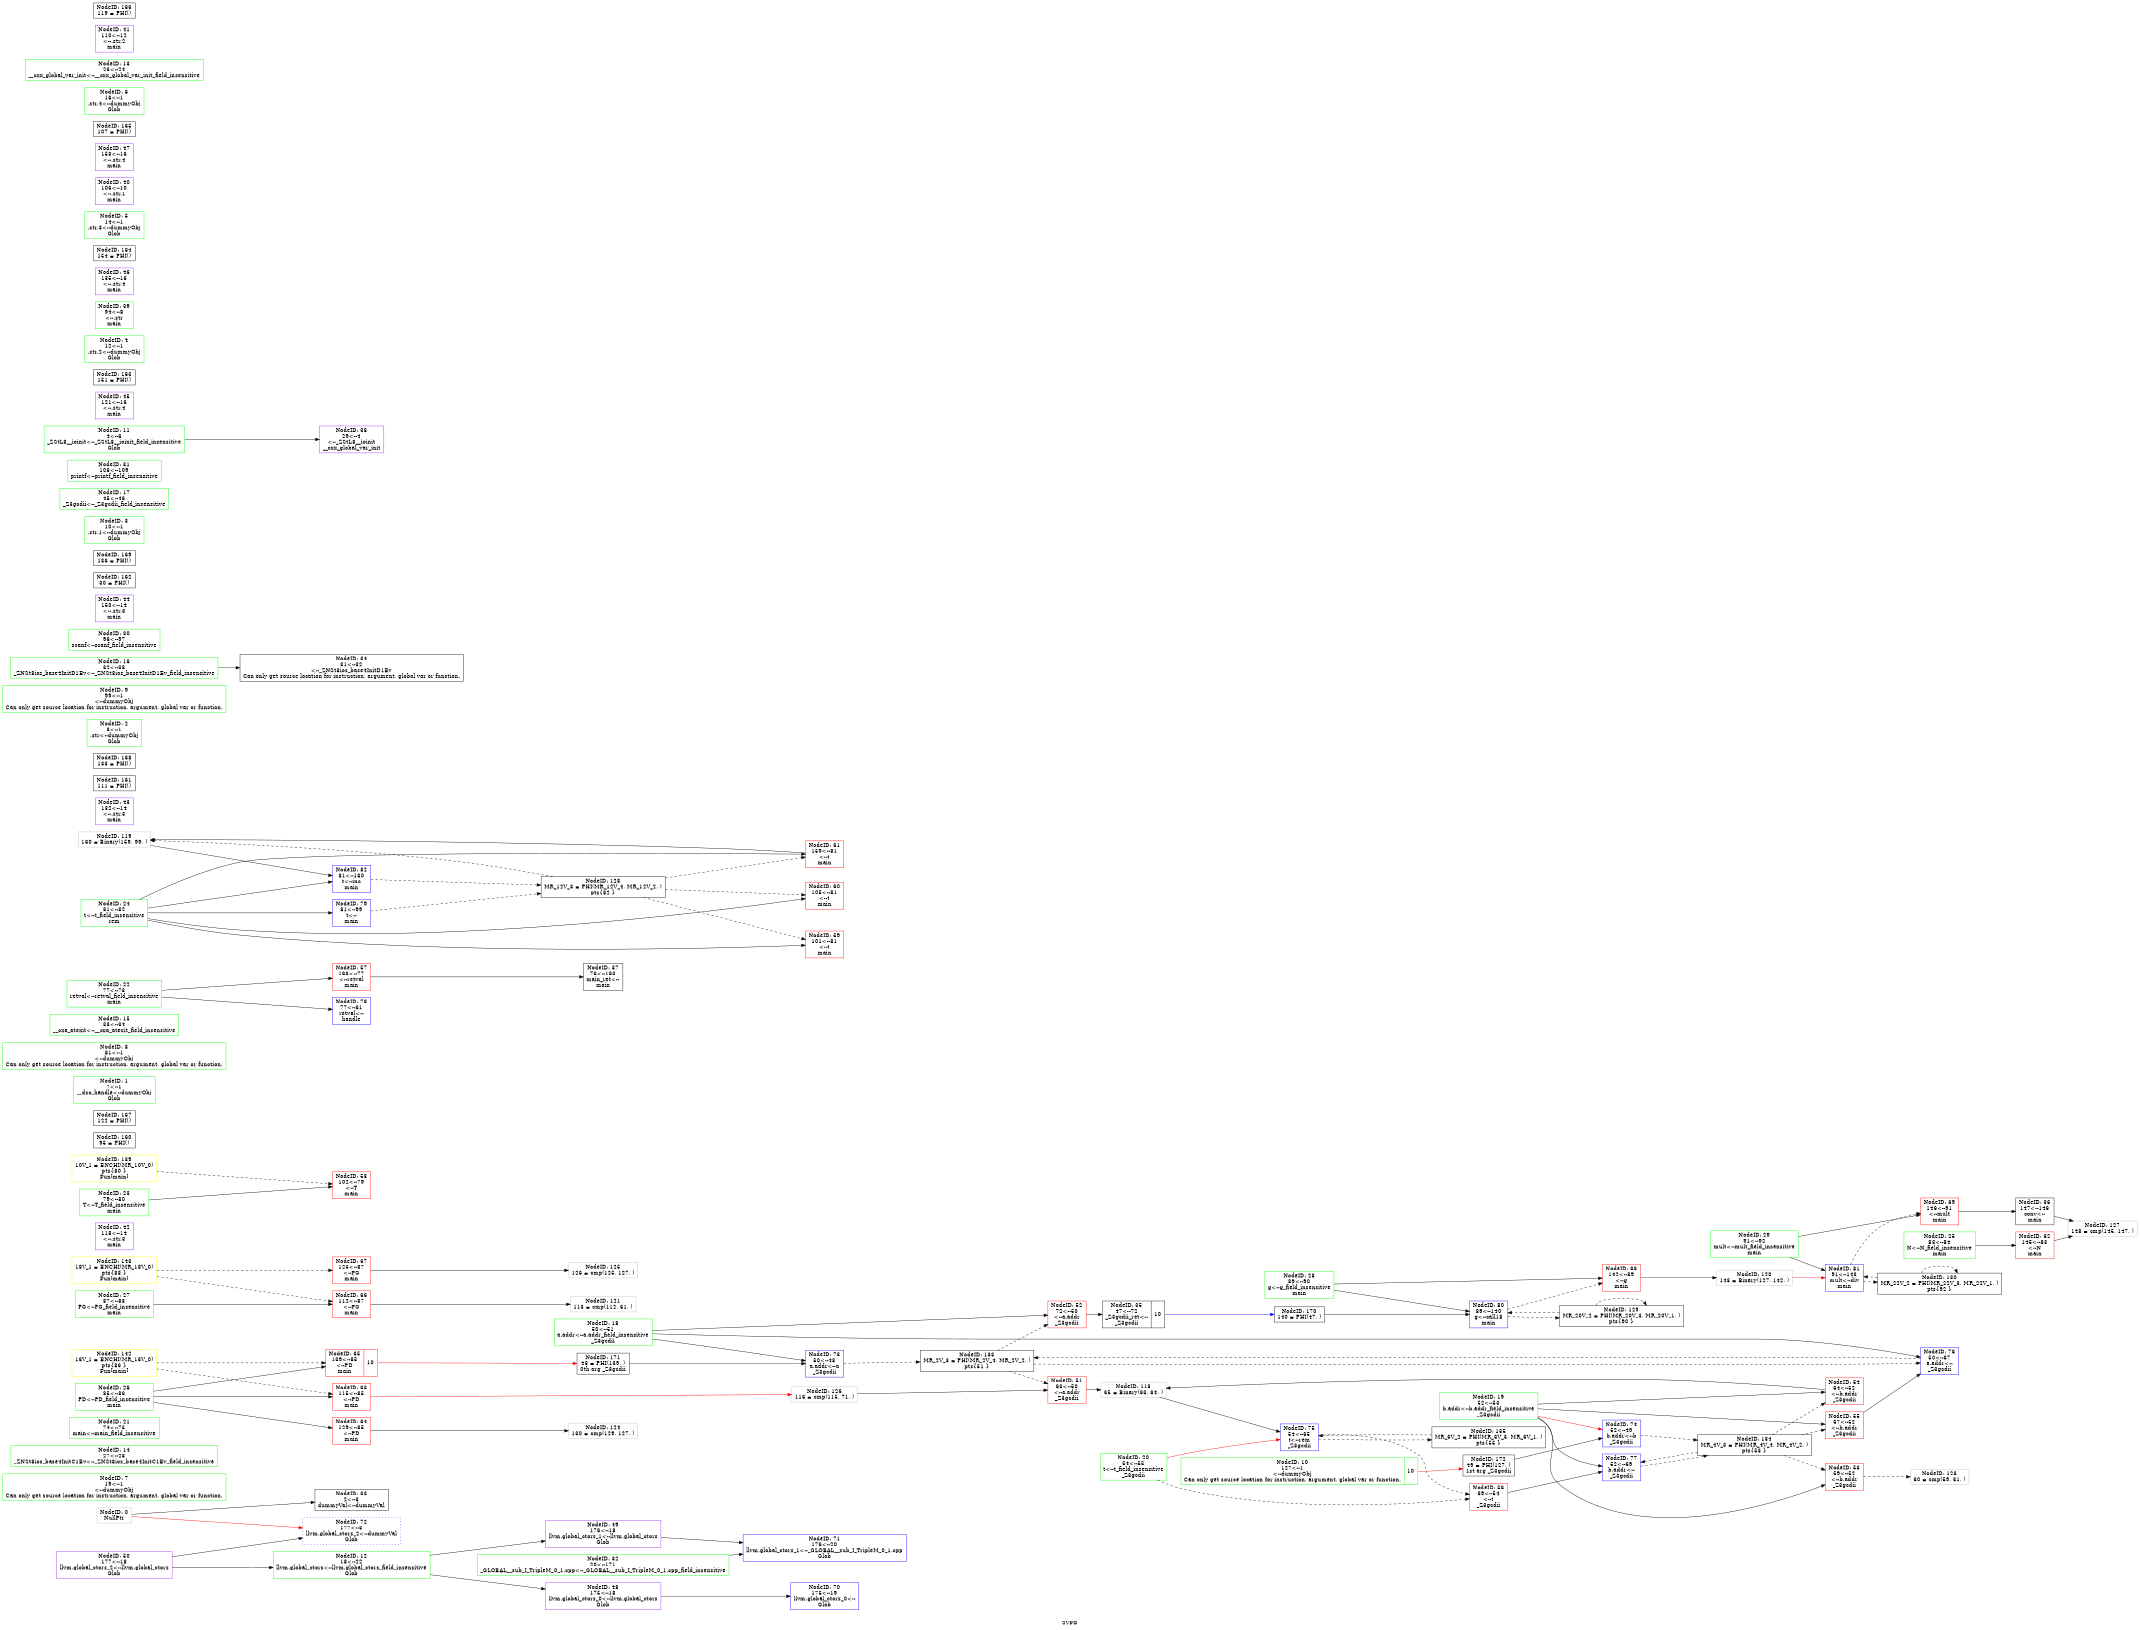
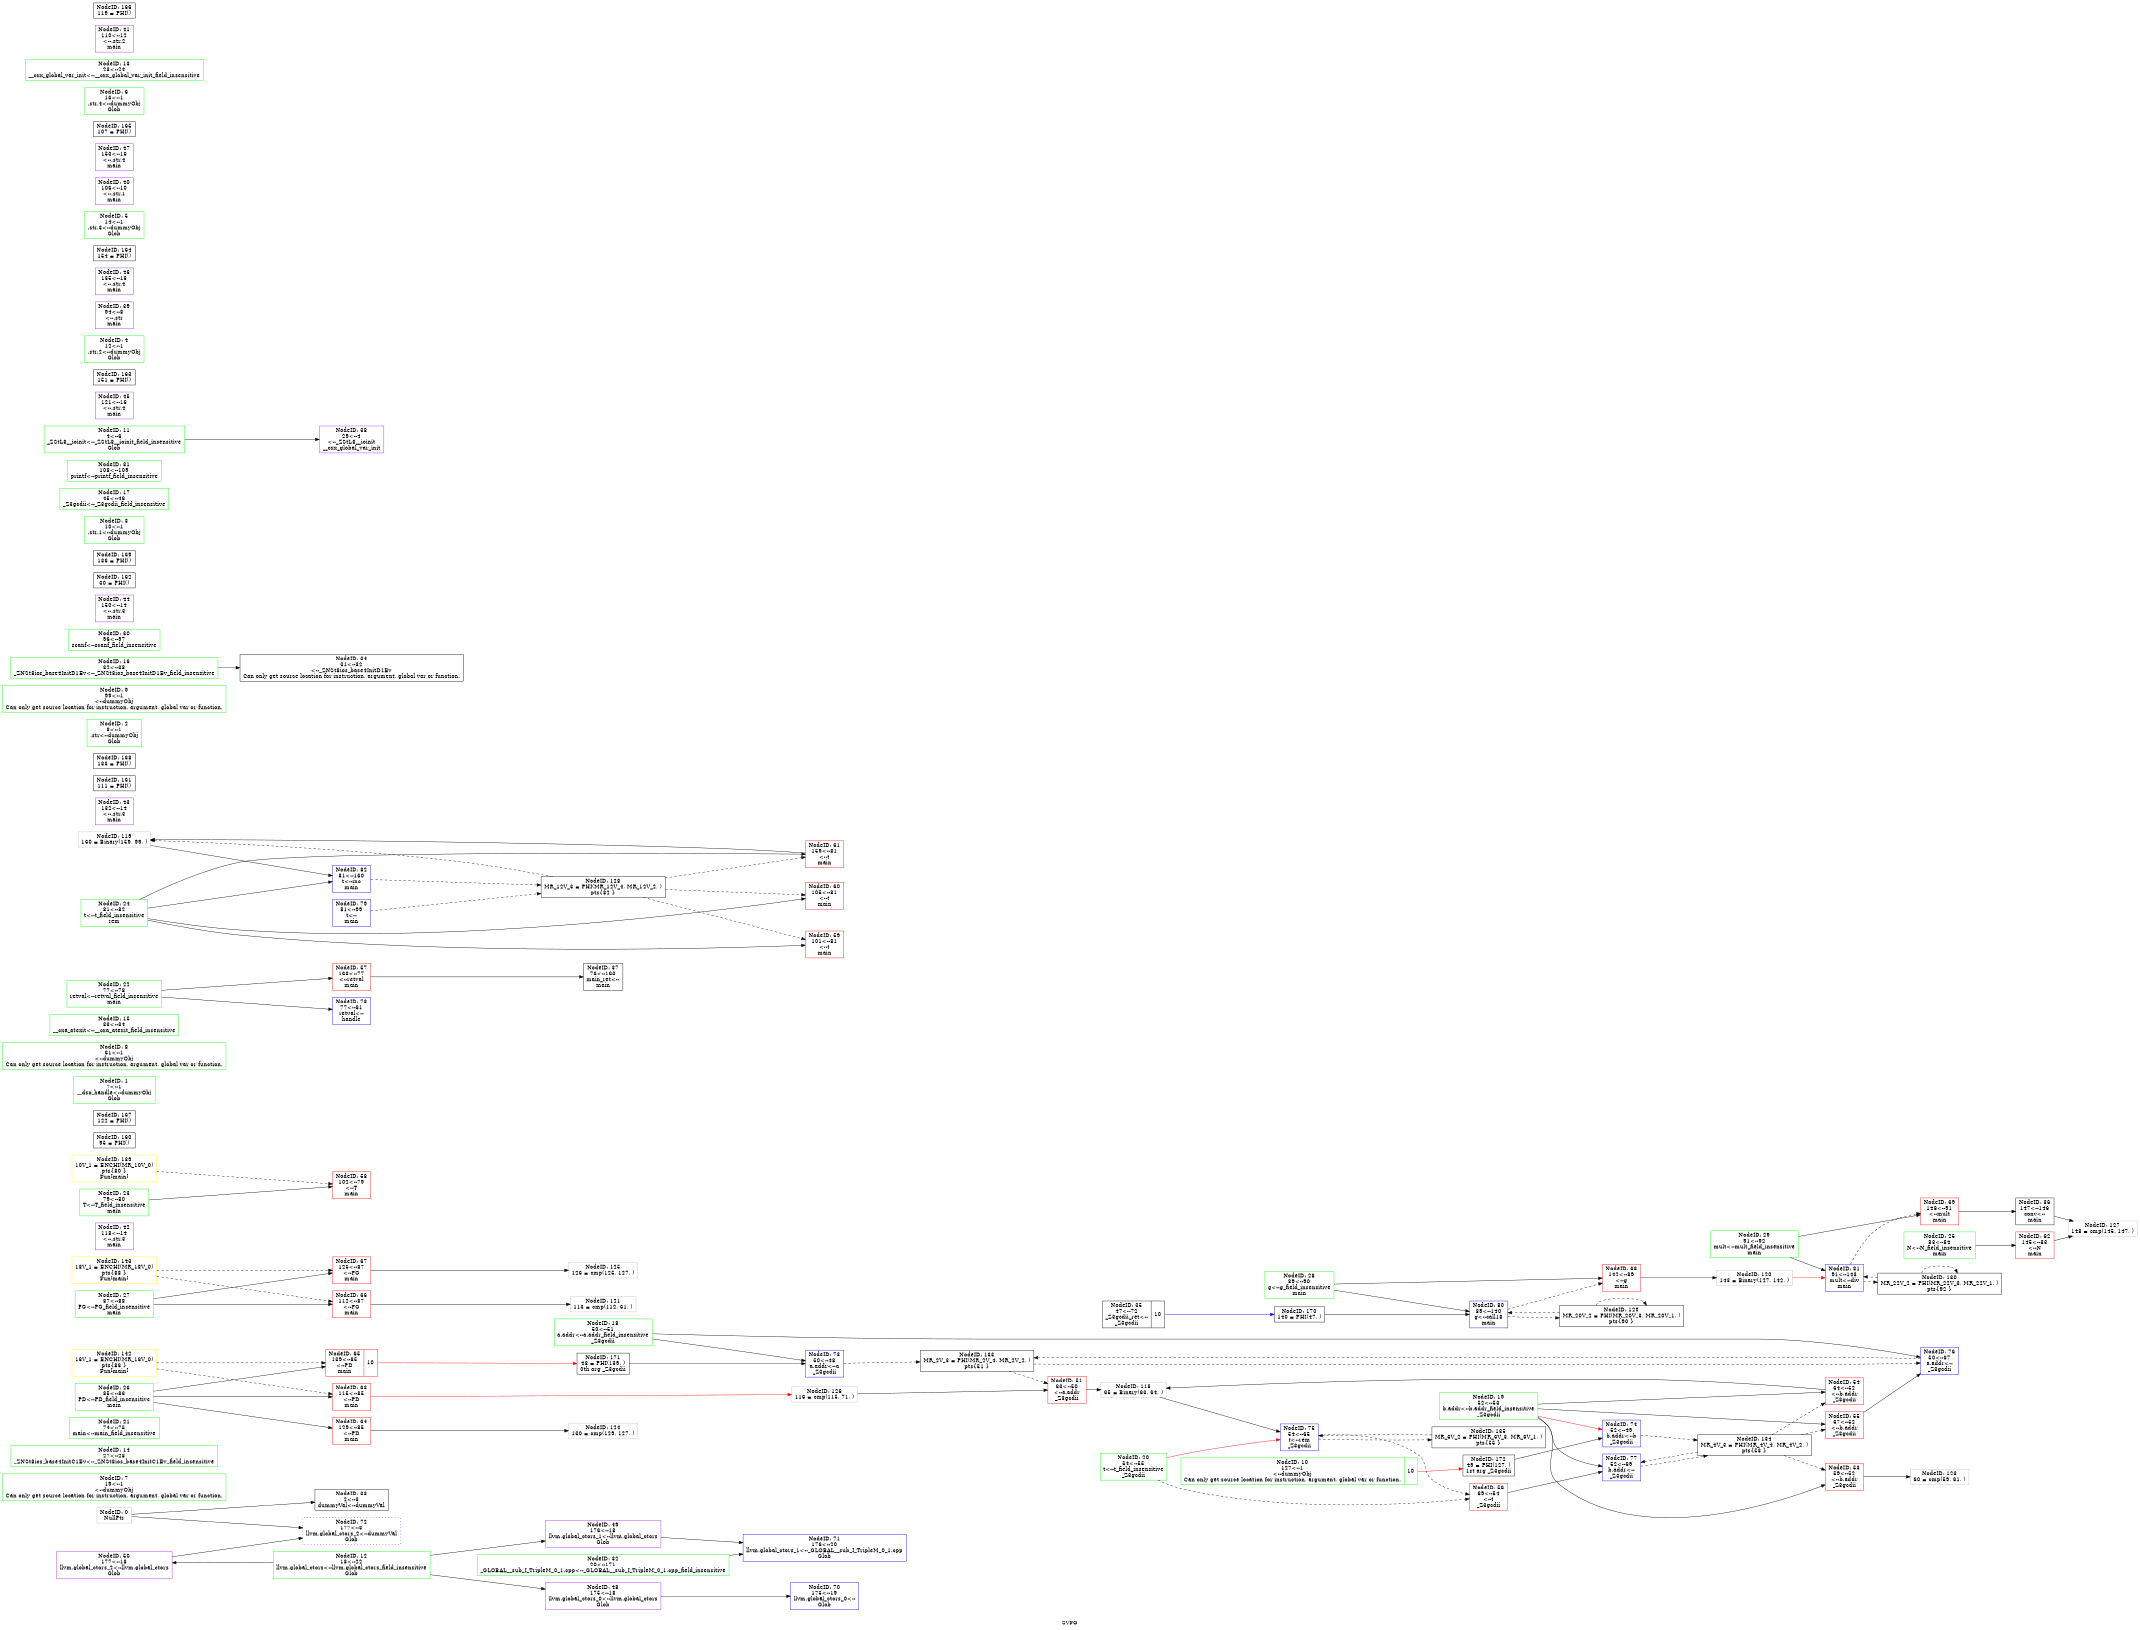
node "NodeID: 39": color green -> purple
edge "NodeID: 24" -> "NodeID: 79": removed
edge "NodeID: 27" -> "NodeID: 67": added
node "NodeID: 52": removed
edge "NodeID: 53" -> "NodeID: 123": style dashed -> solid
edge "NodeID: 0" -> "NodeID: 72": color red -> black
edge "NodeID: 50" -> "NodeID: 12": reversed
